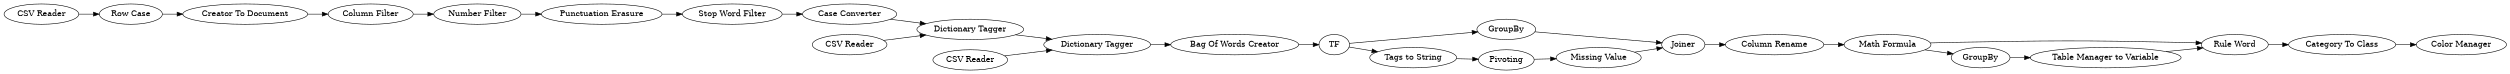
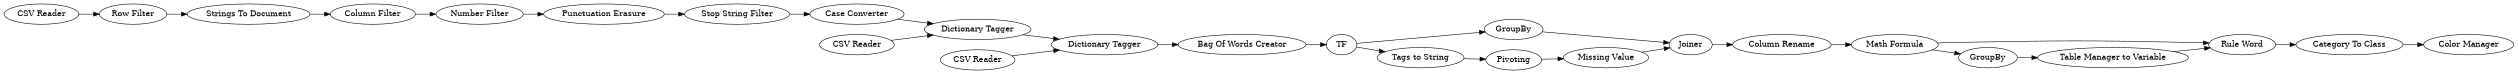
node "Row Case": label "Row Case" -> "Row Filter"
node "Creator To Document": label "Creator To Document" -> "Strings To Document"
node "Stop Word Filter": label "Stop Word Filter" -> "Stop String Filter"
